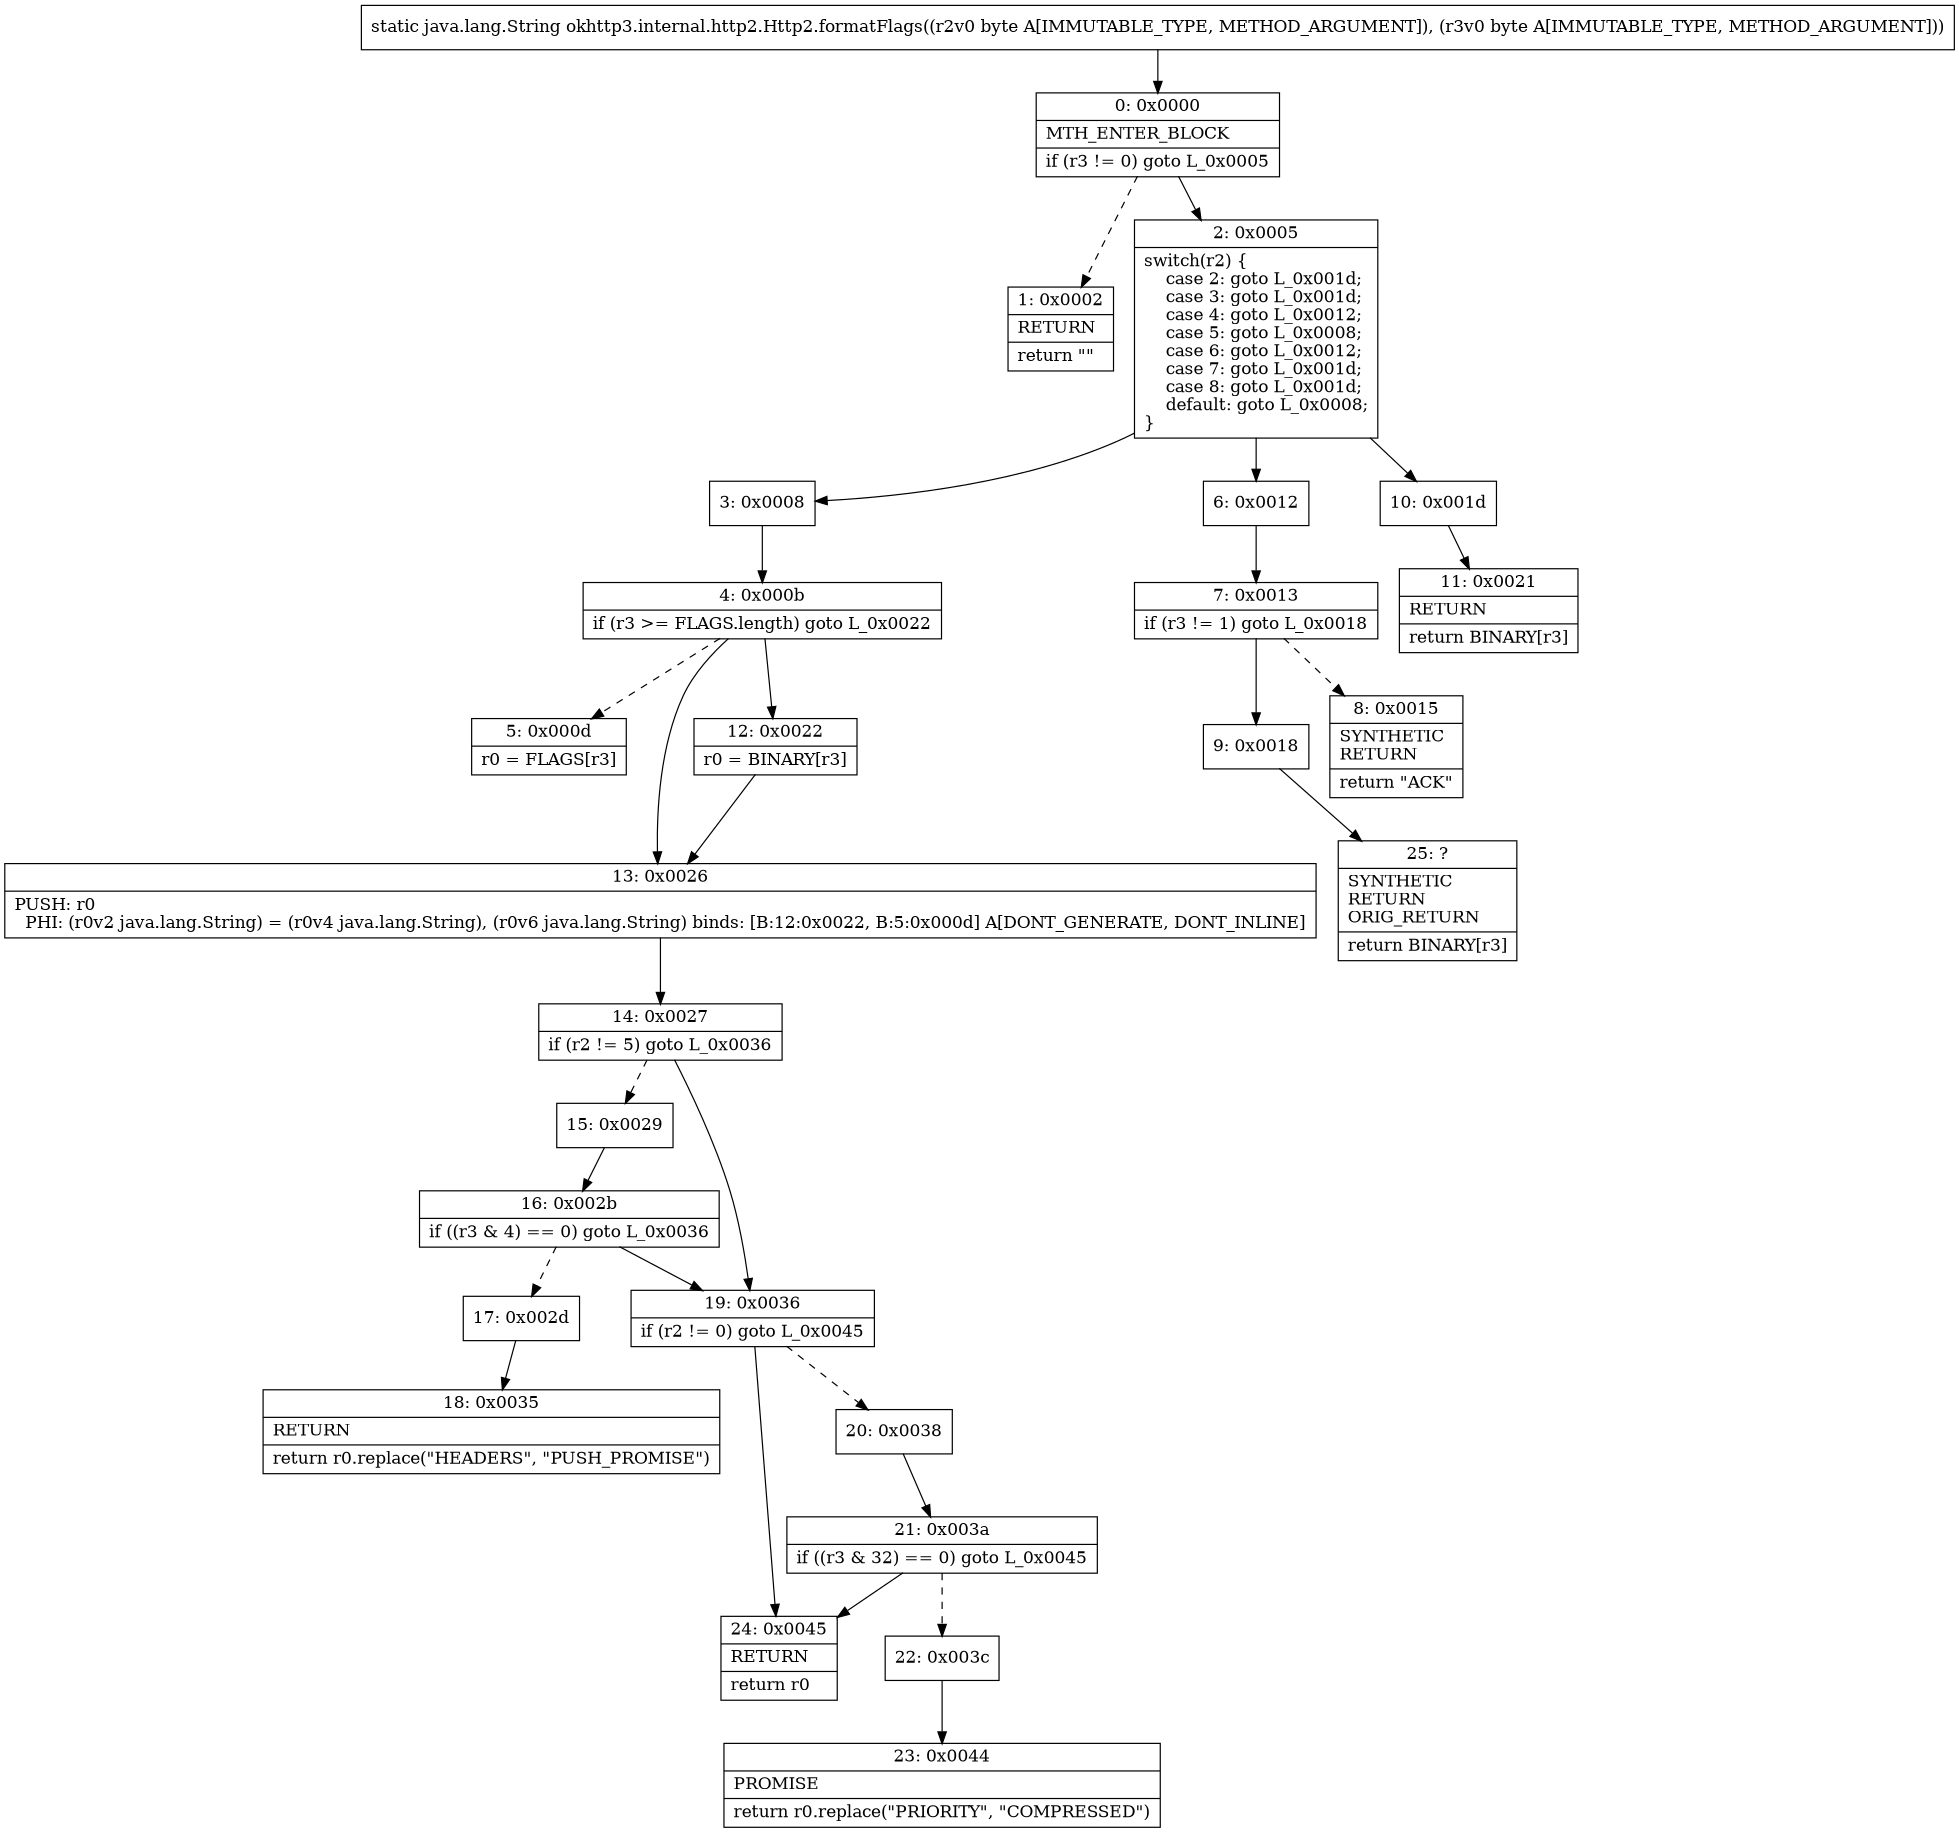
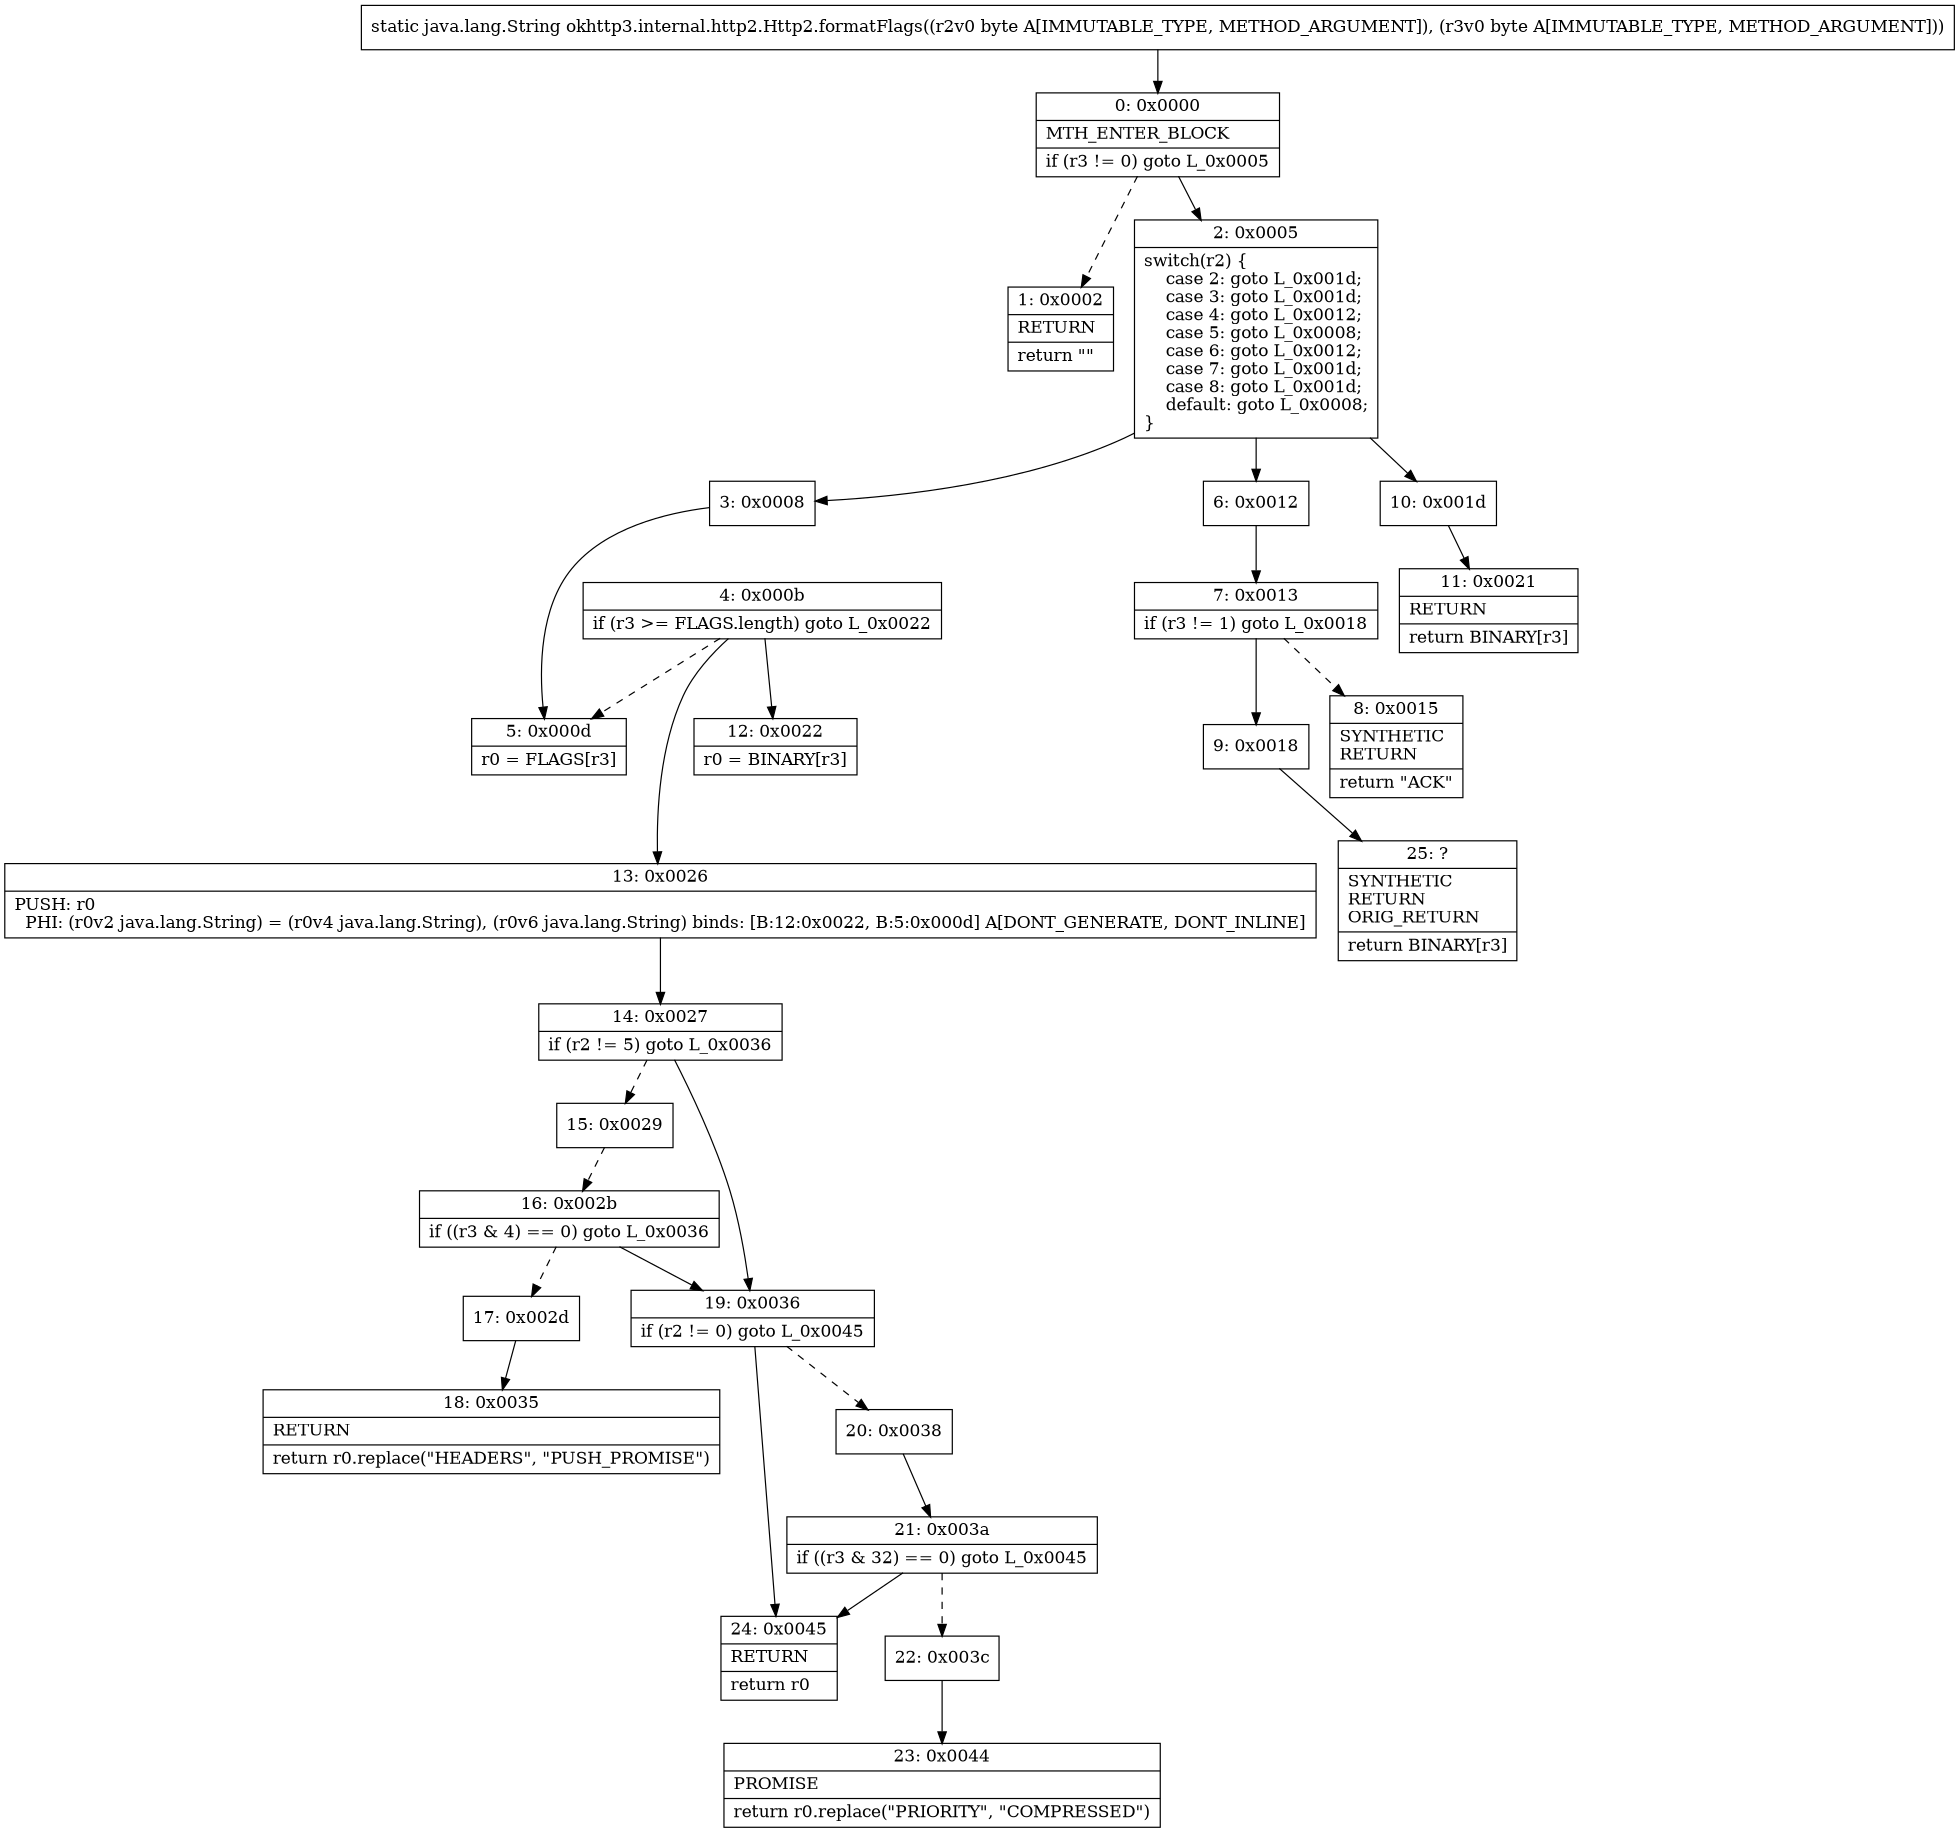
edge "3: 0x0008" -> "4: 0x000b": now "3: 0x0008" -> "5: 0x000d"
edge "12: 0x0022" -> "13: 0x0026": removed
edge "15: 0x0029" -> "16: 0x002b": style solid -> dashed
